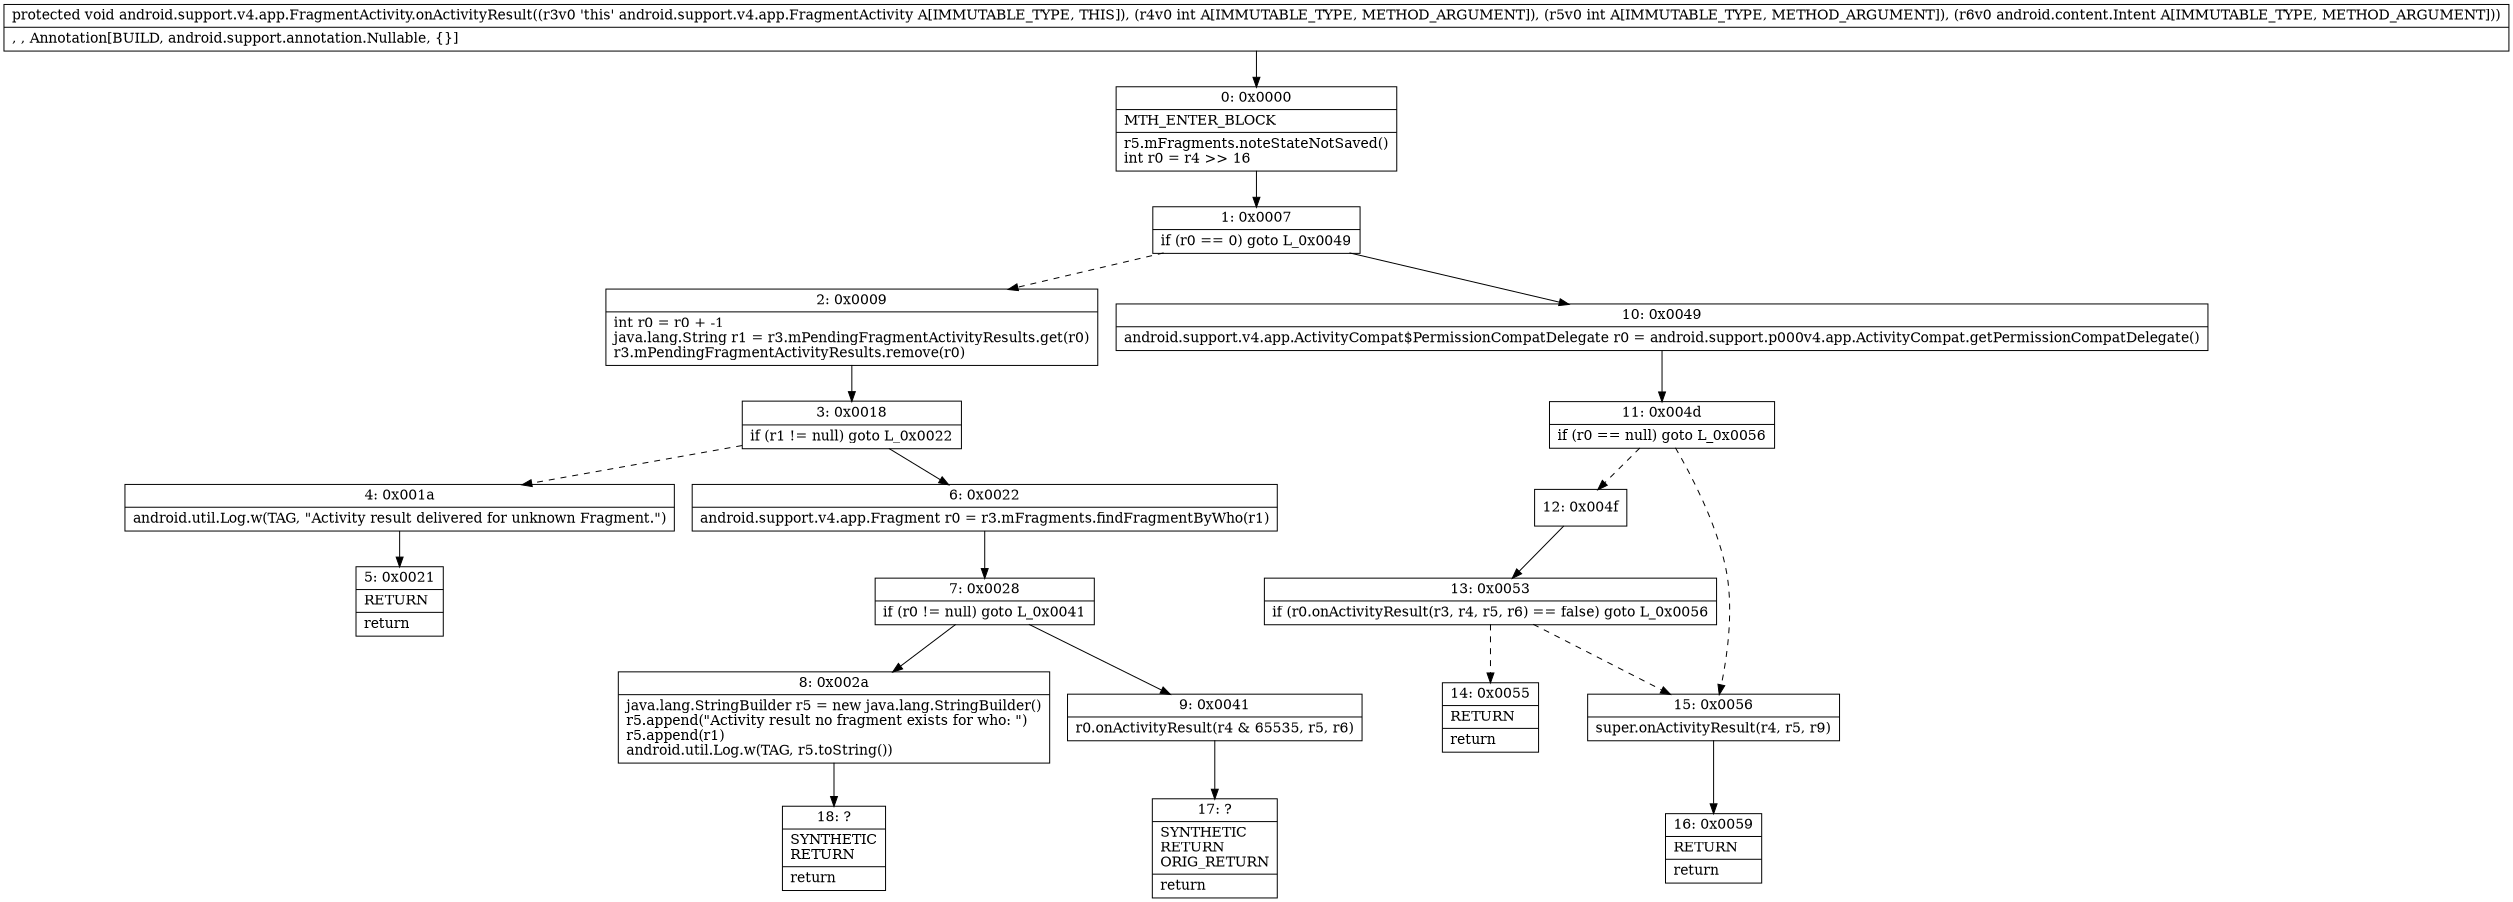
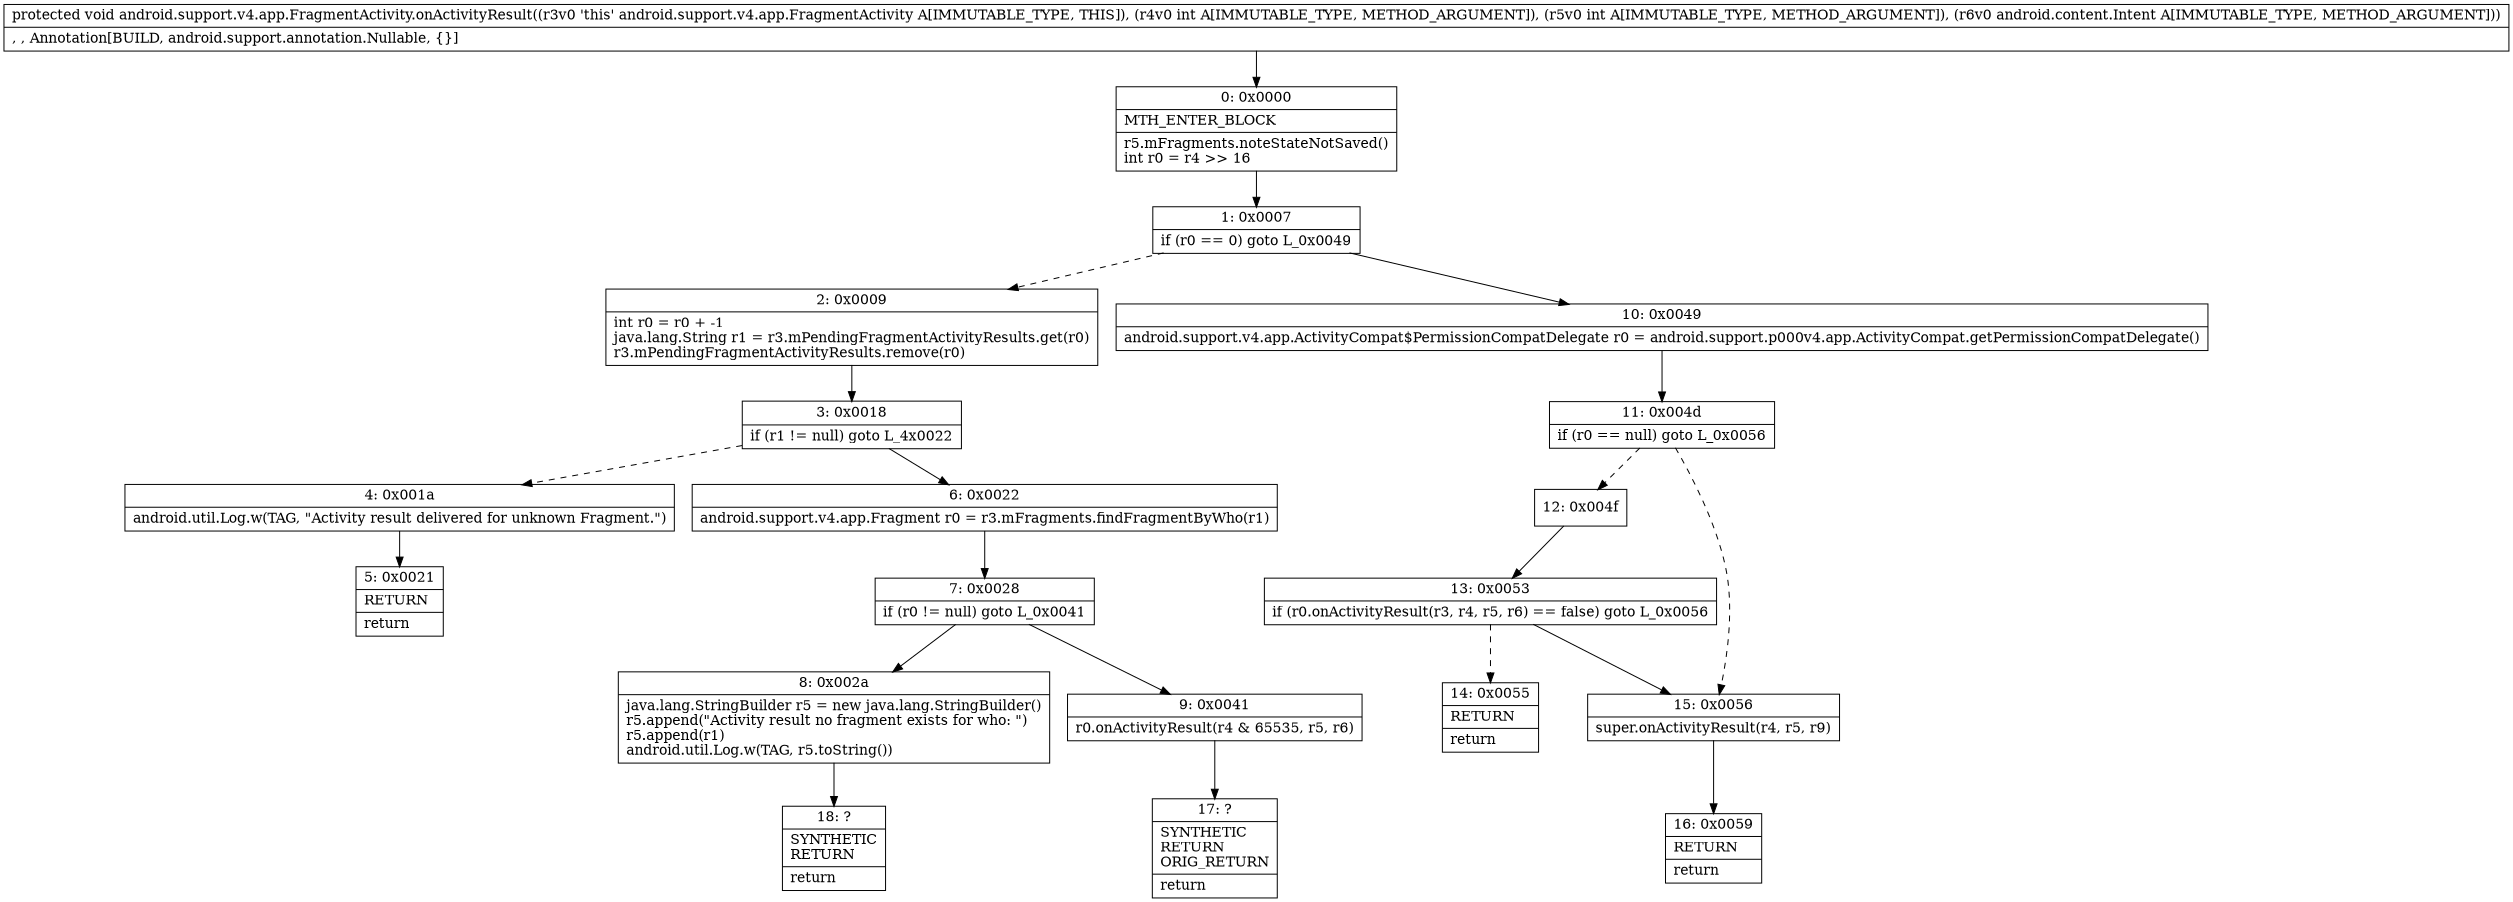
node "3: 0x0018": text "if (r1 != null) goto L_0x0022" -> "if (r1 != null) goto L_4x0022"
edge "13: 0x0053" -> "15: 0x0056": style dashed -> solid
